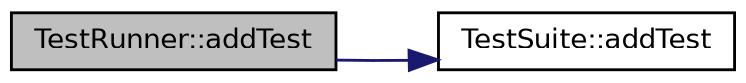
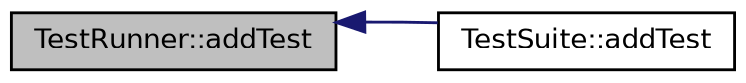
edge "TestRunner::addTest" -> "TestSuite::addTest": reversed
